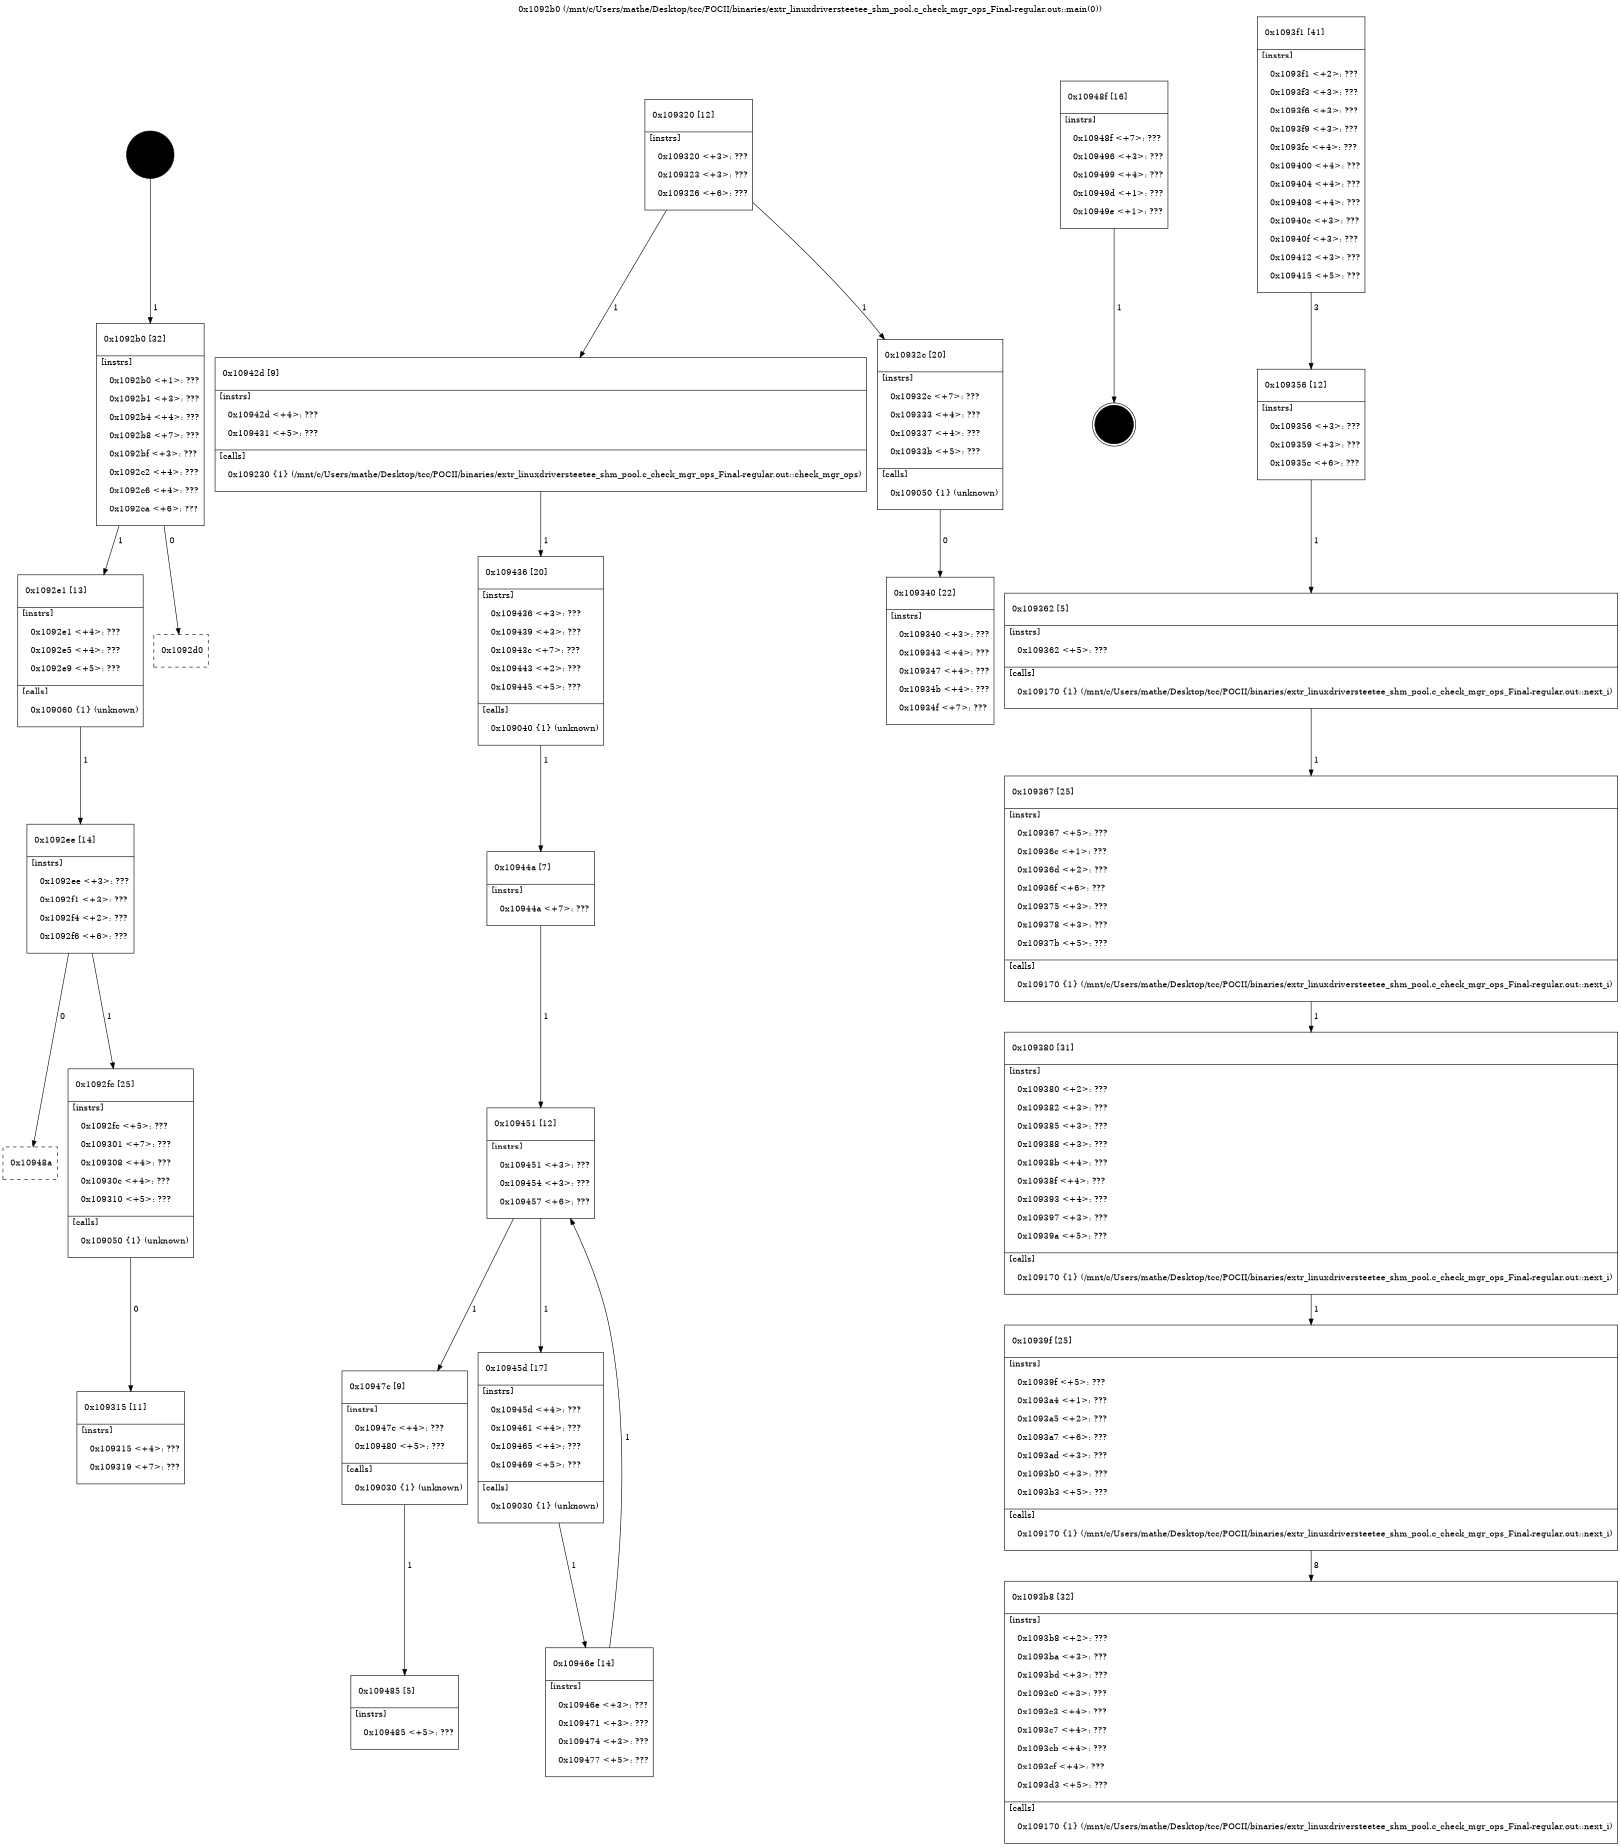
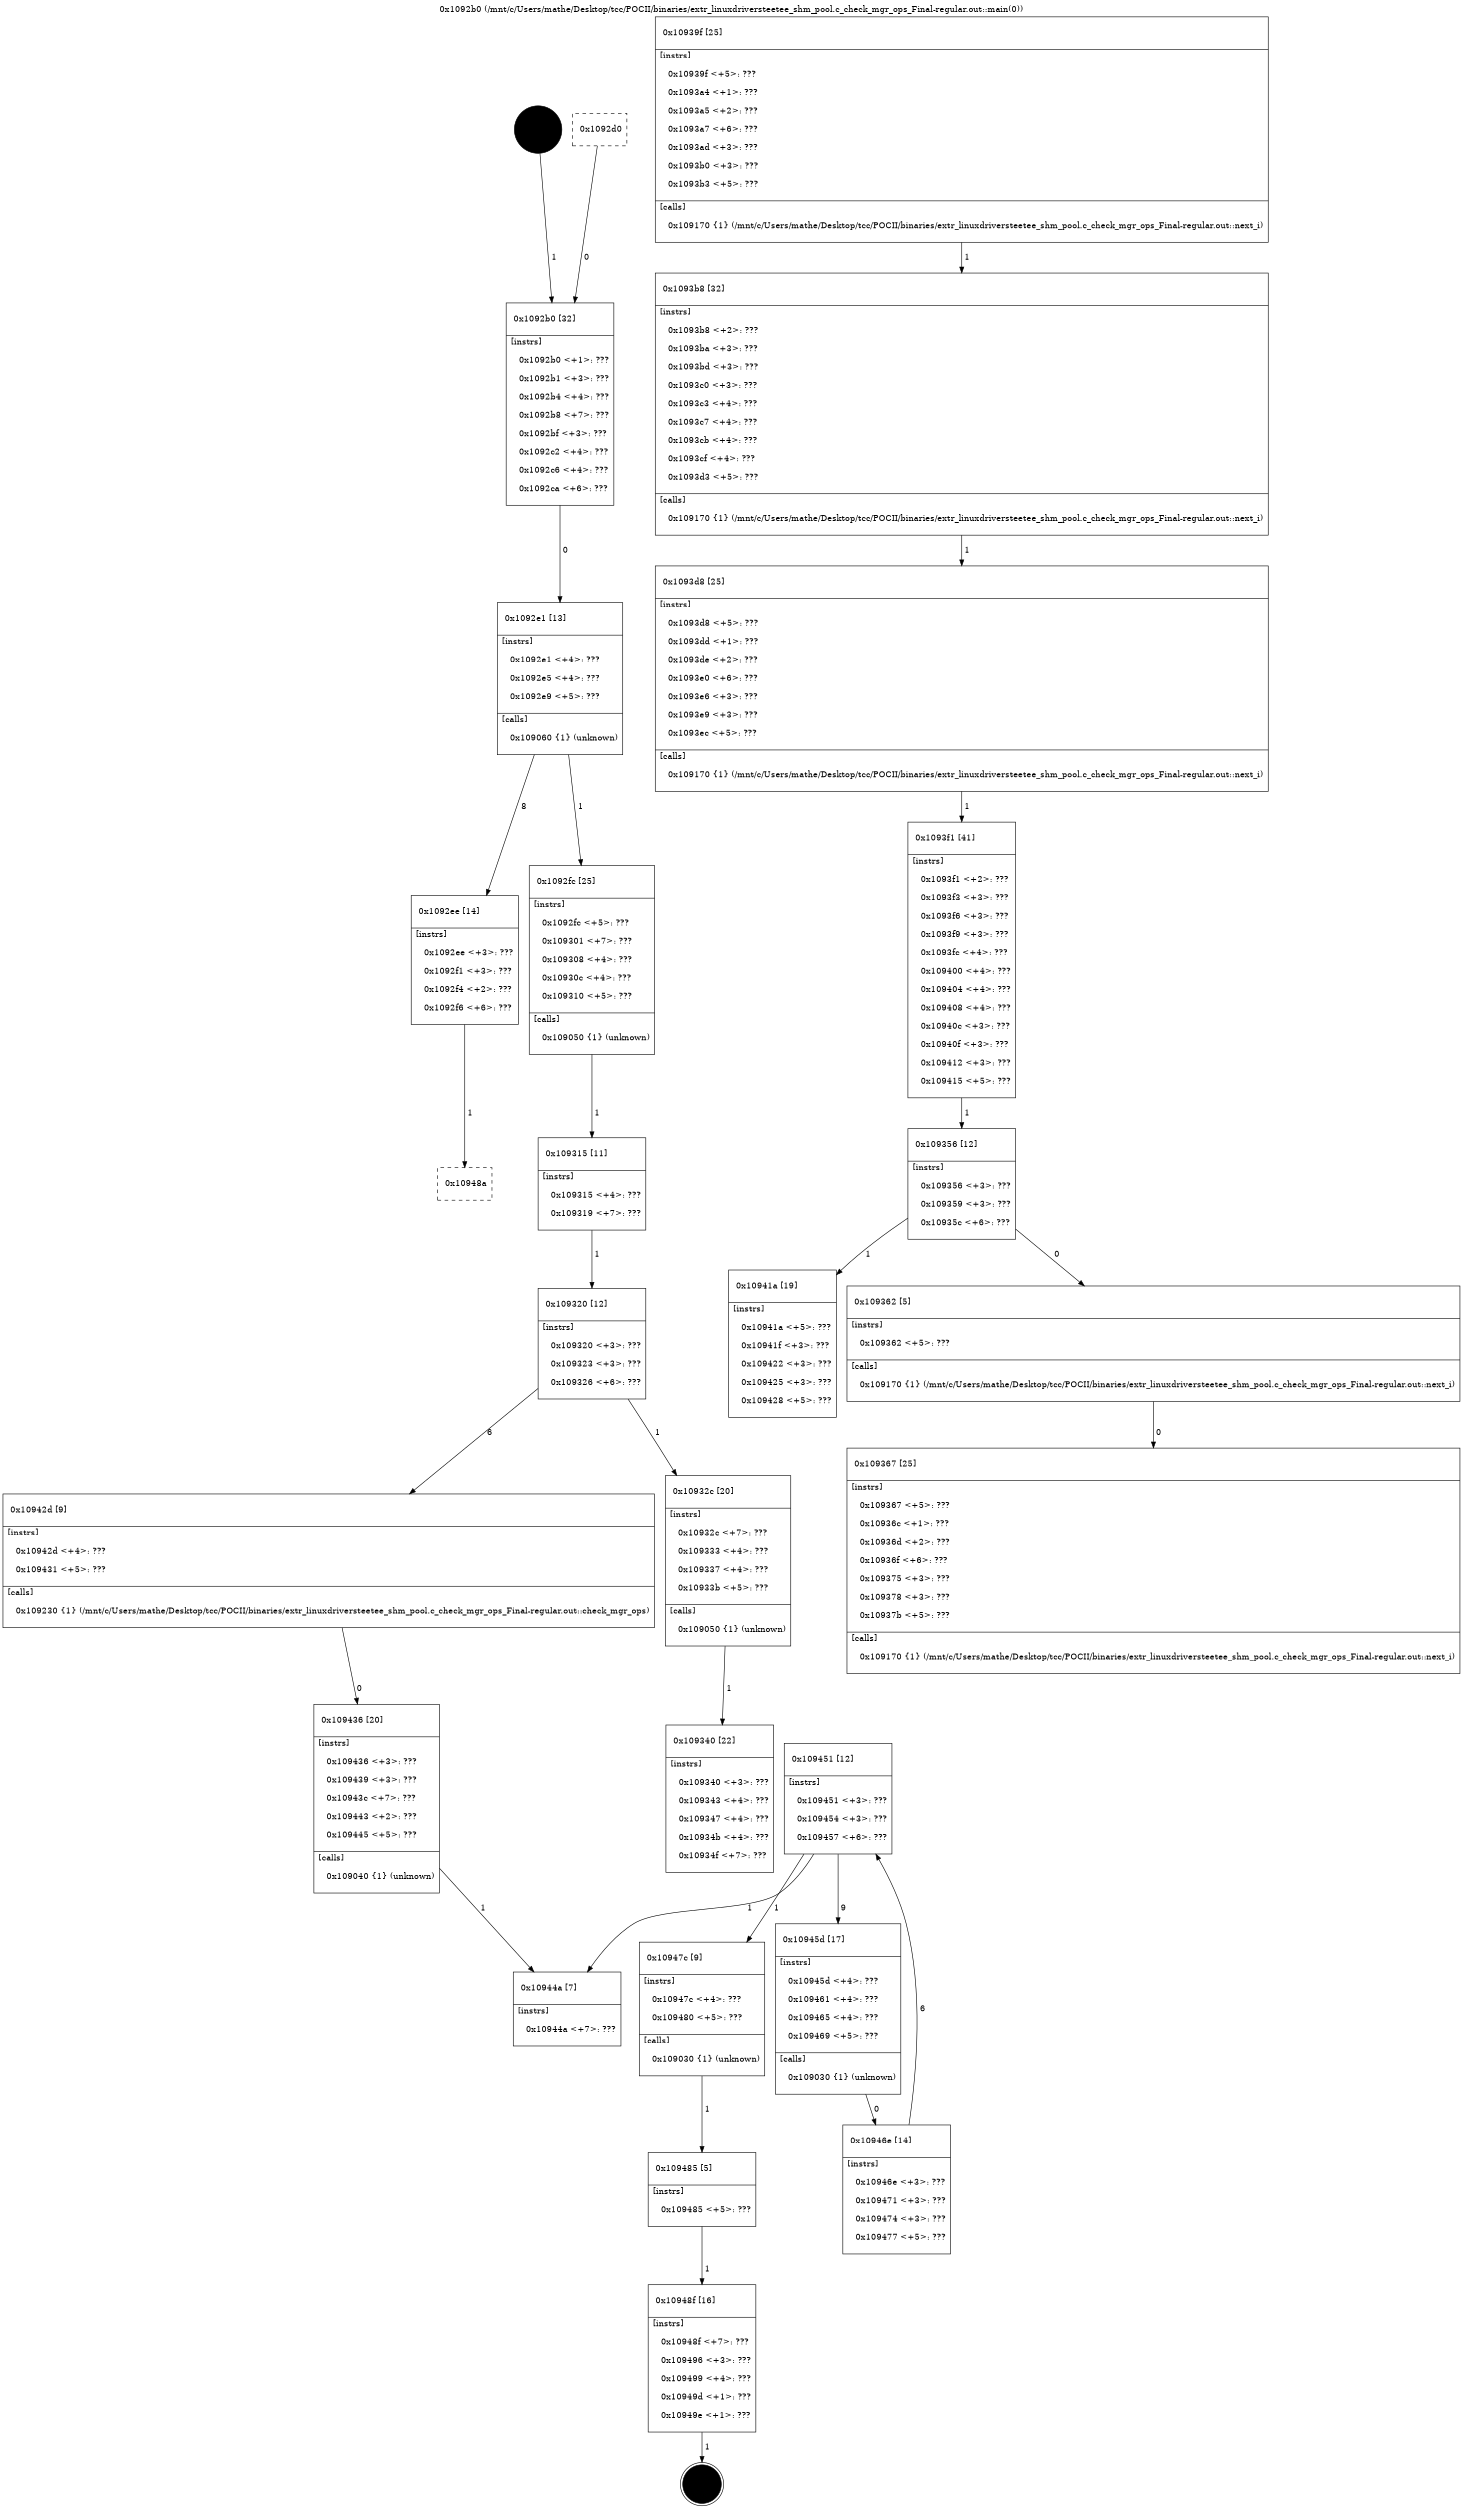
edge "0x109320 [12]" -> "0x10942d [9]": label " 1" -> " 6"
edge "0x1093f1 [41]" -> "0x109356 [12]": label " 3" -> " 1"
edge "0x1092b0 [32]" -> "0x1092e1 [13]": label " 1" -> " 0"
edge "0x10942d [9]" -> "0x109436 [20]": label " 1" -> " 0"
edge "0x10932c [20]" -> "0x109340 [22]": label " 0" -> " 1"
edge "0x109356 [12]" -> "0x109362 [5]": label " 1" -> " 0"
edge "0x1092b0 [32]" -> "0x1092d0": reversed
node "0x1093d8 [25]": added
edge "0x1092e1 [13]" -> "0x1092ee [14]": label " 1" -> " 8"
edge "0x109362 [5]" -> "0x109367 [25]": label " 1" -> " 0"
edge "0x1092ee [14]" -> "0x1092fc [25]": now "0x1092e1 [13]" -> "0x1092fc [25]"
edge "0x10944a [7]" -> "0x109451 [12]": reversed
edge "0x1092ee [14]" -> "0x10948a": label " 0" -> " 1"
node "0x109380 [31]": removed
edge "0x109315 [11]" -> "0x109320 [12]": added, label "1"
edge "0x1092fc [25]" -> "0x109315 [11]": label " 0" -> " 1"
edge "0x109451 [12]" -> "0x10945d [17]": label " 1" -> " 9"
node "0x10941a [19]": added
edge "0x10946e [14]" -> "0x109451 [12]": label " 1" -> " 6"
edge "0x10945d [17]" -> "0x10946e [14]": label " 1" -> " 0"
edge "0x10939f [25]" -> "0x1093b8 [32]": label " 8" -> " 1"
edge "0x109485 [5]" -> "0x10948f [16]": added, label "1"
